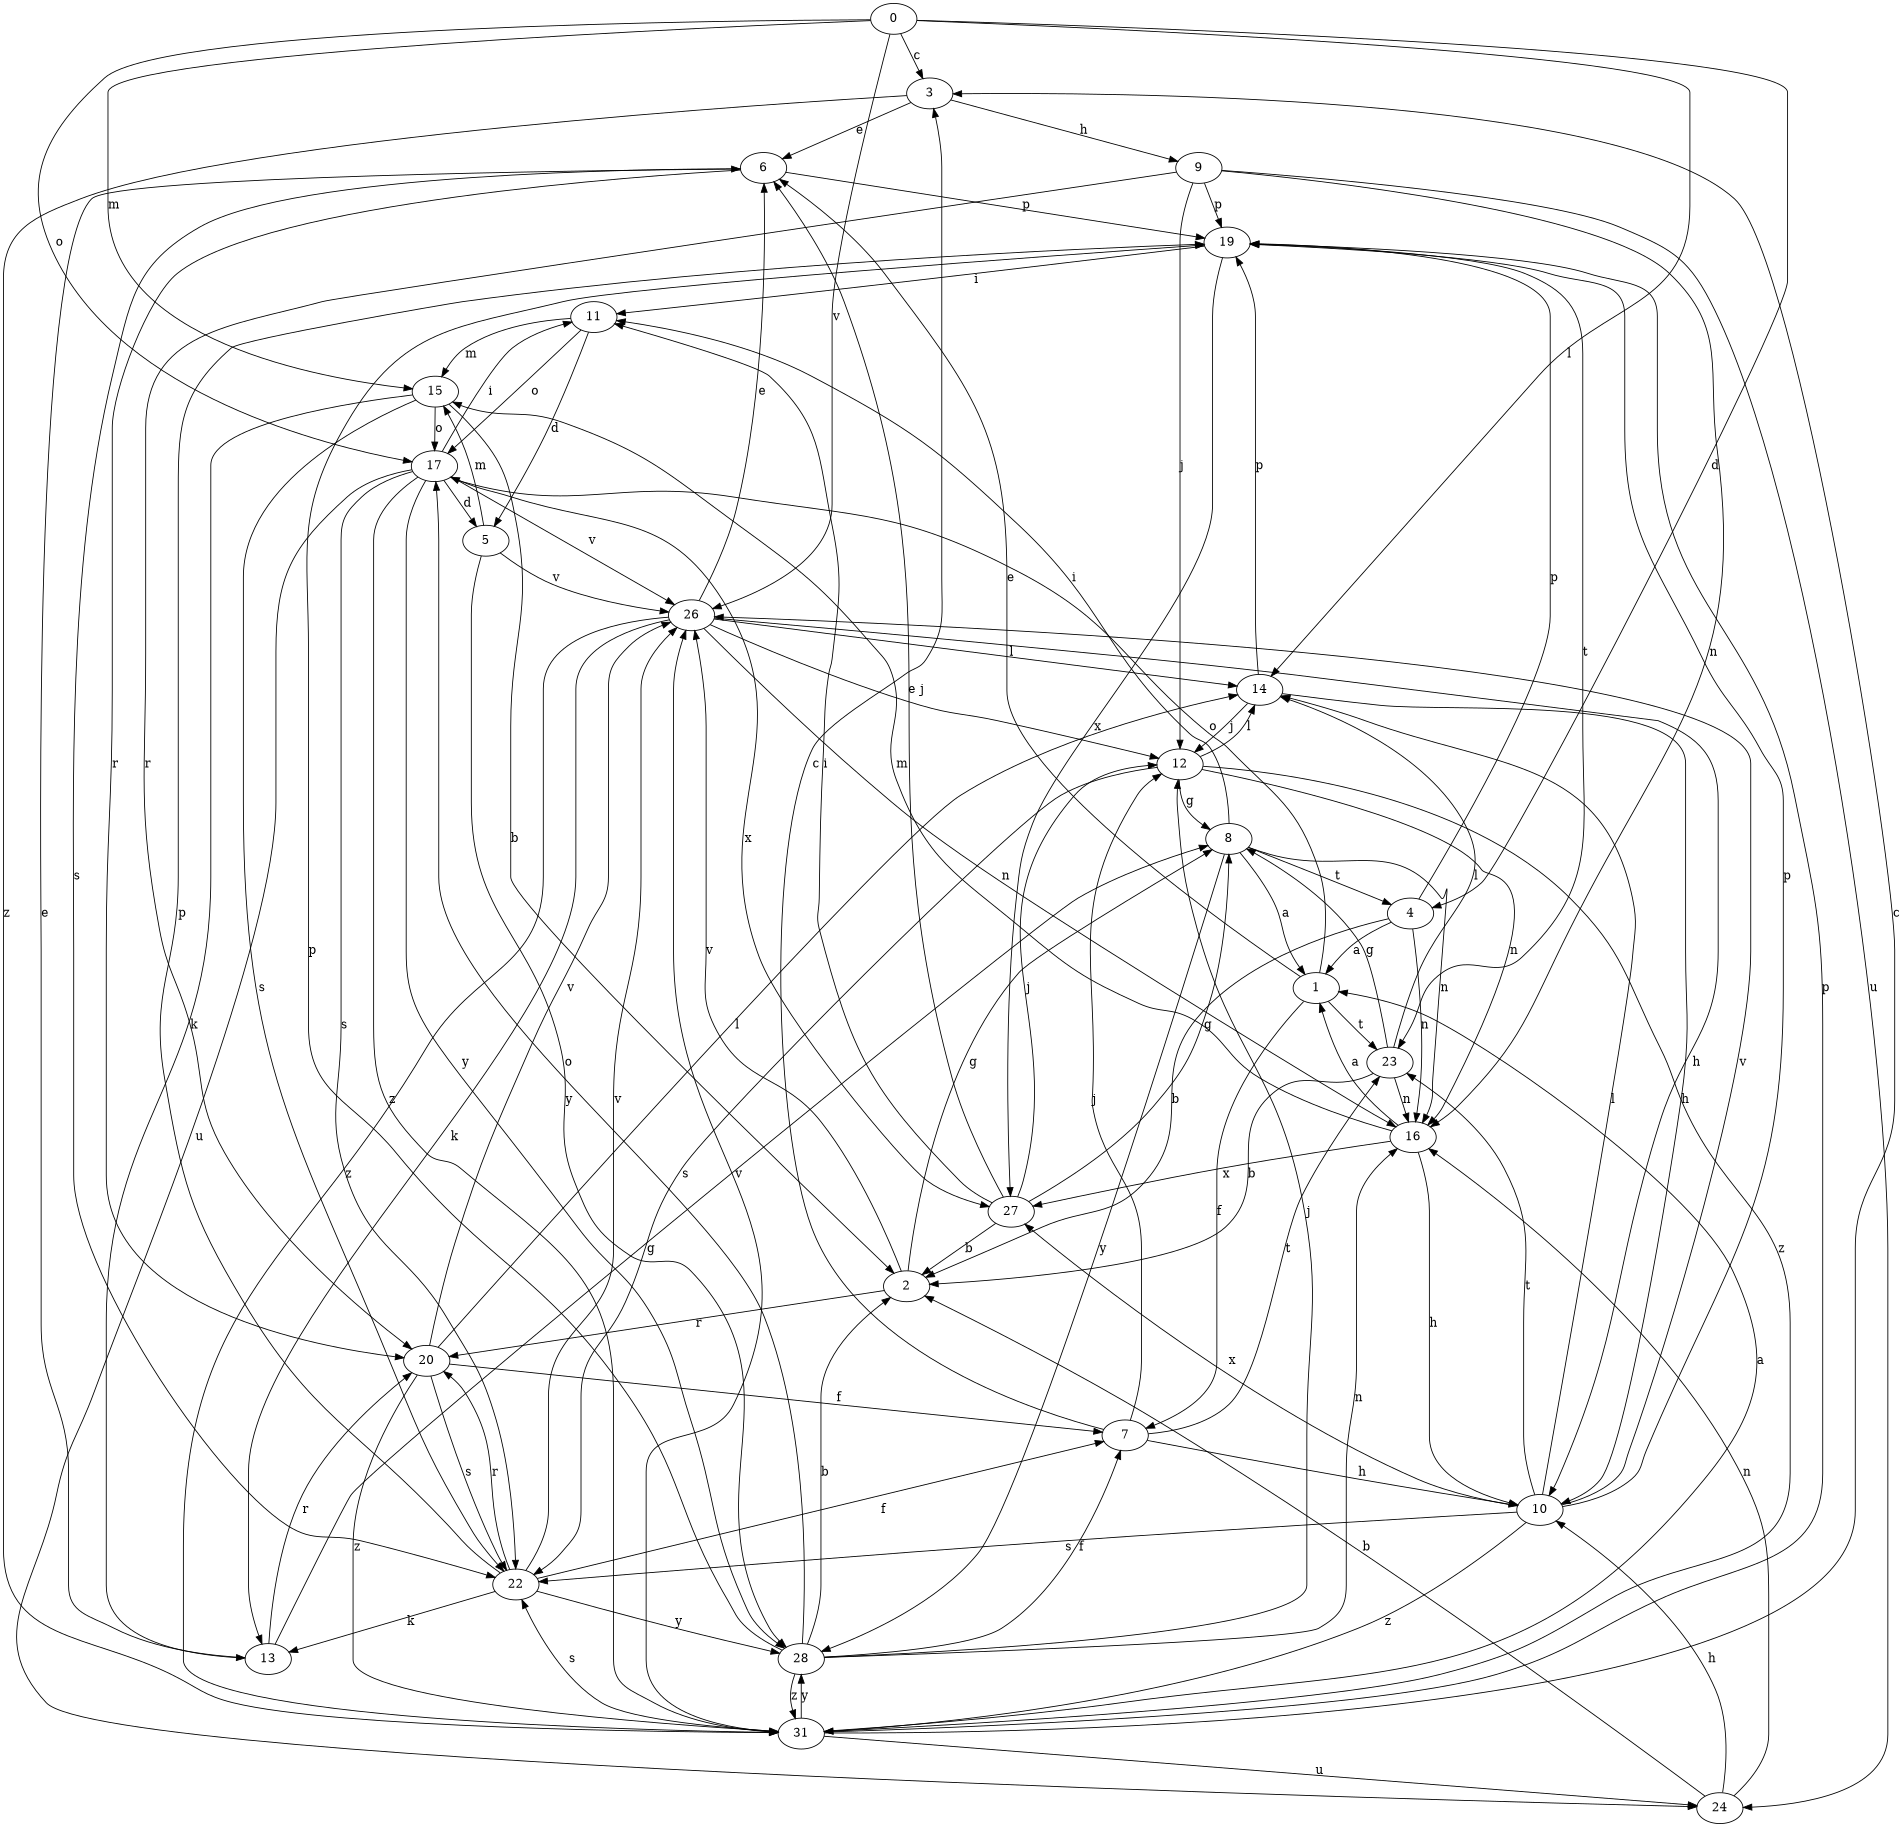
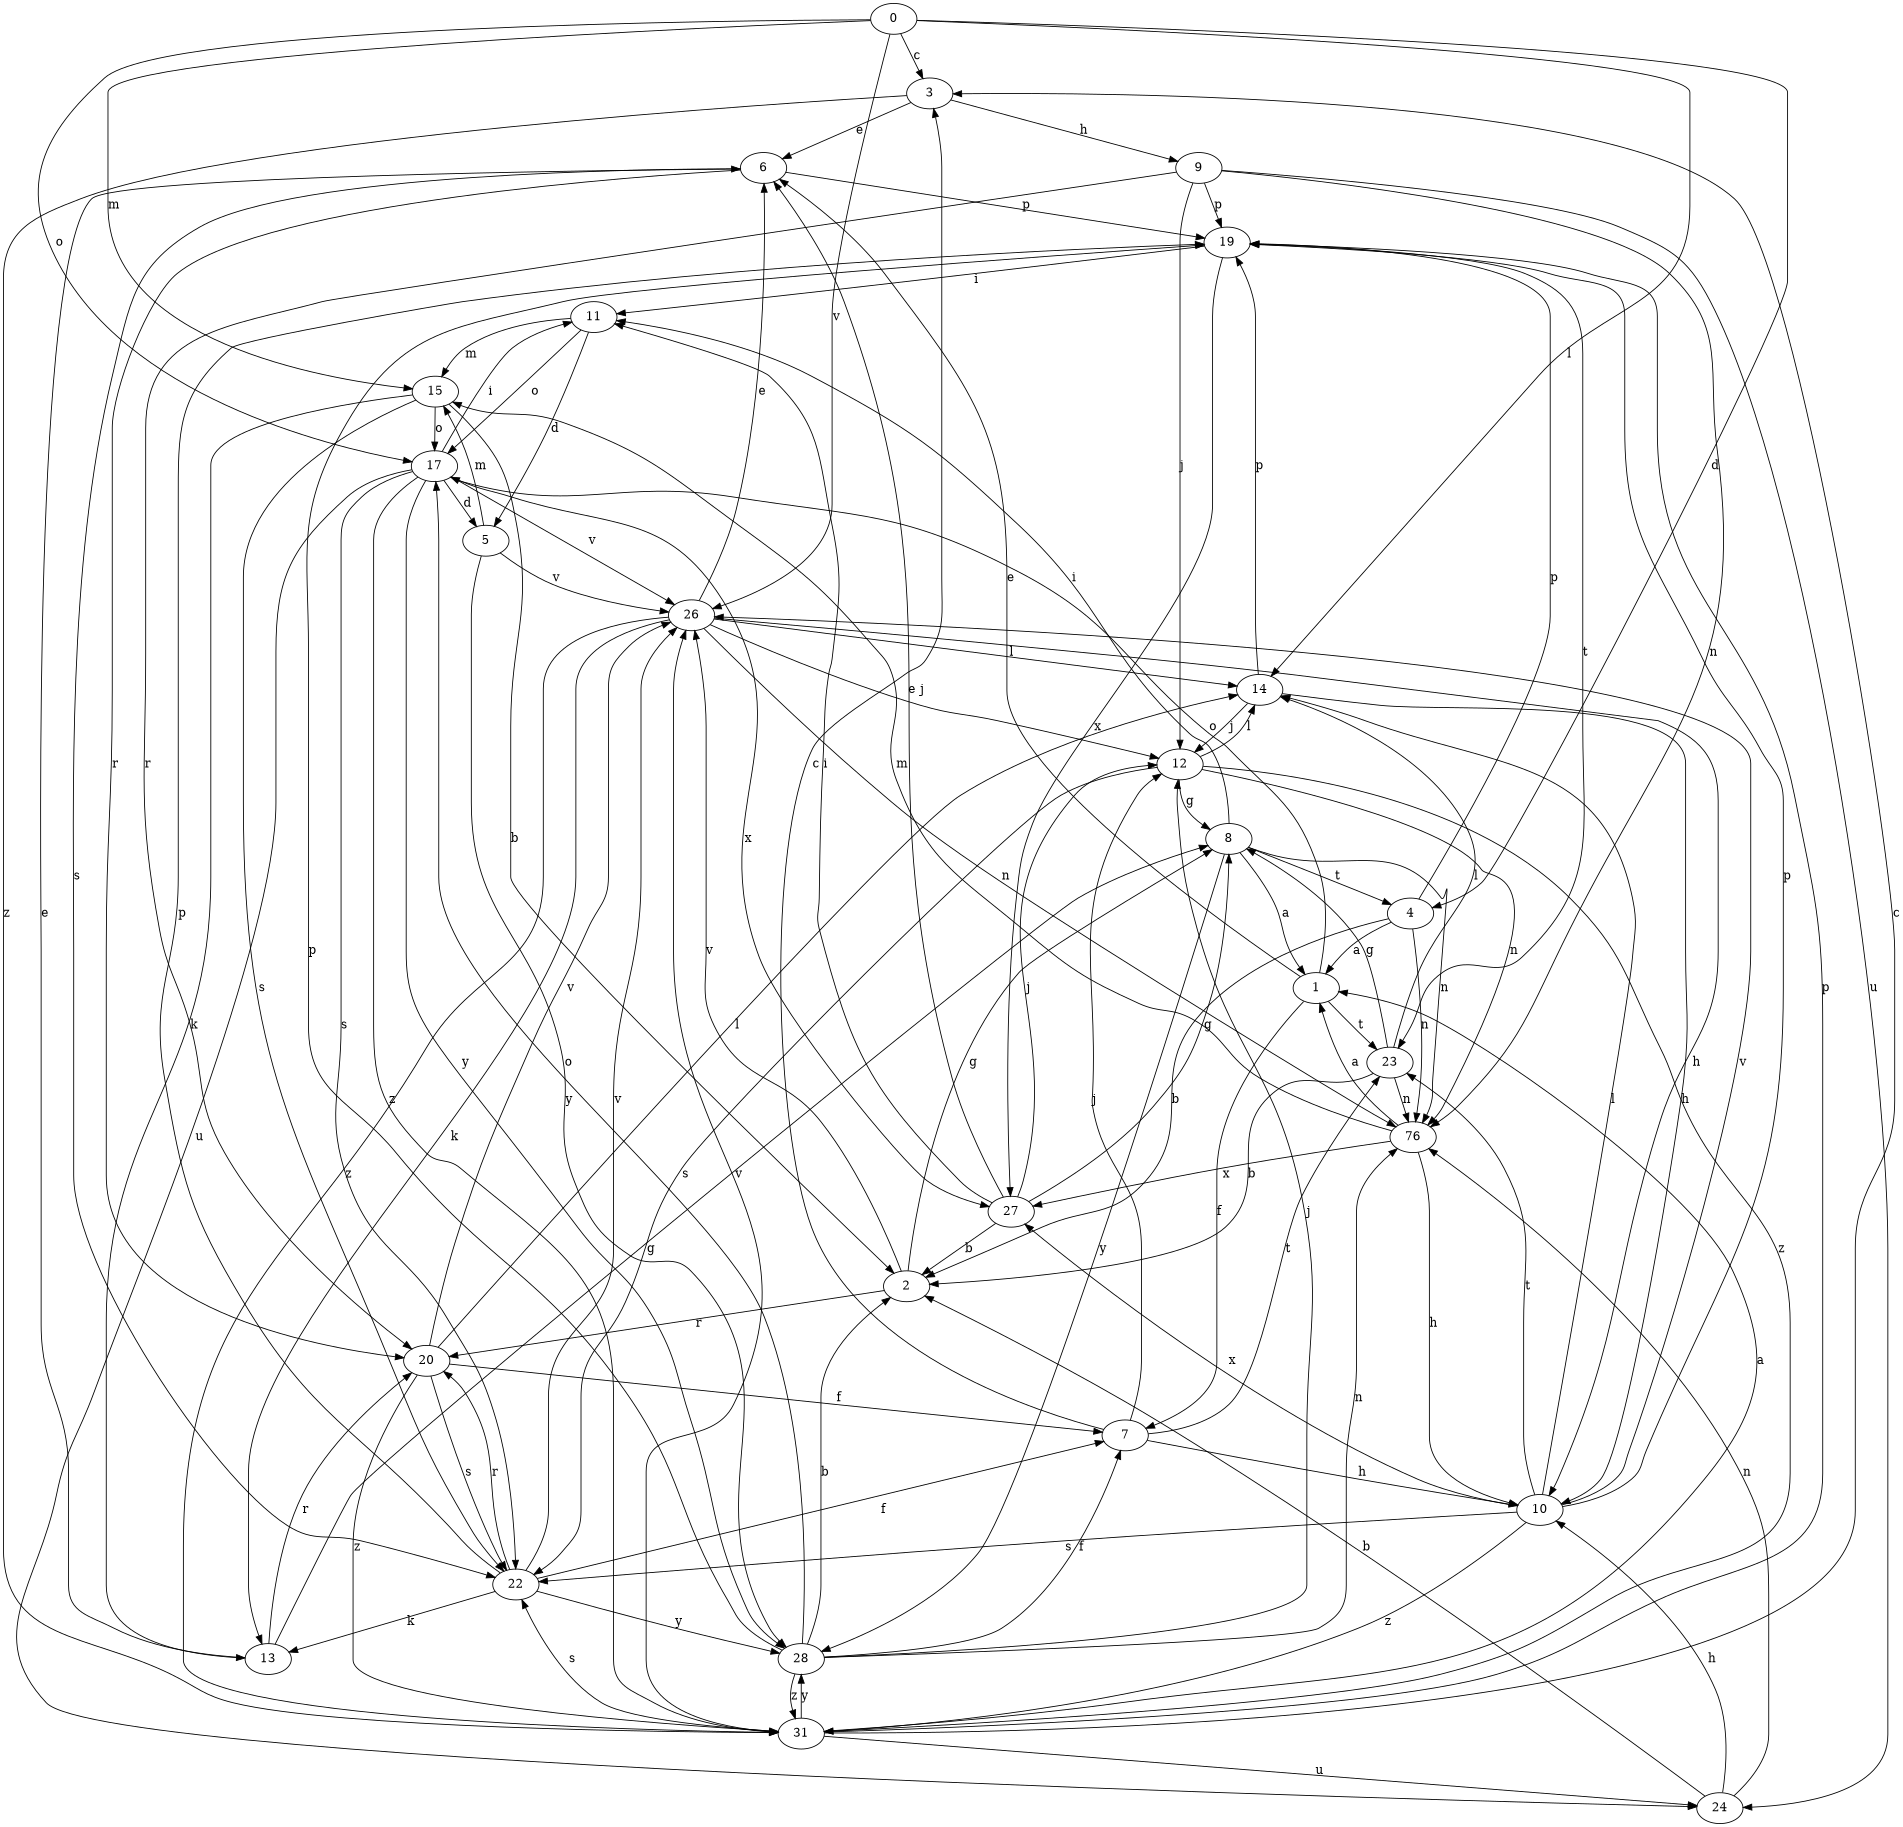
node "16": label "16" -> "76"
